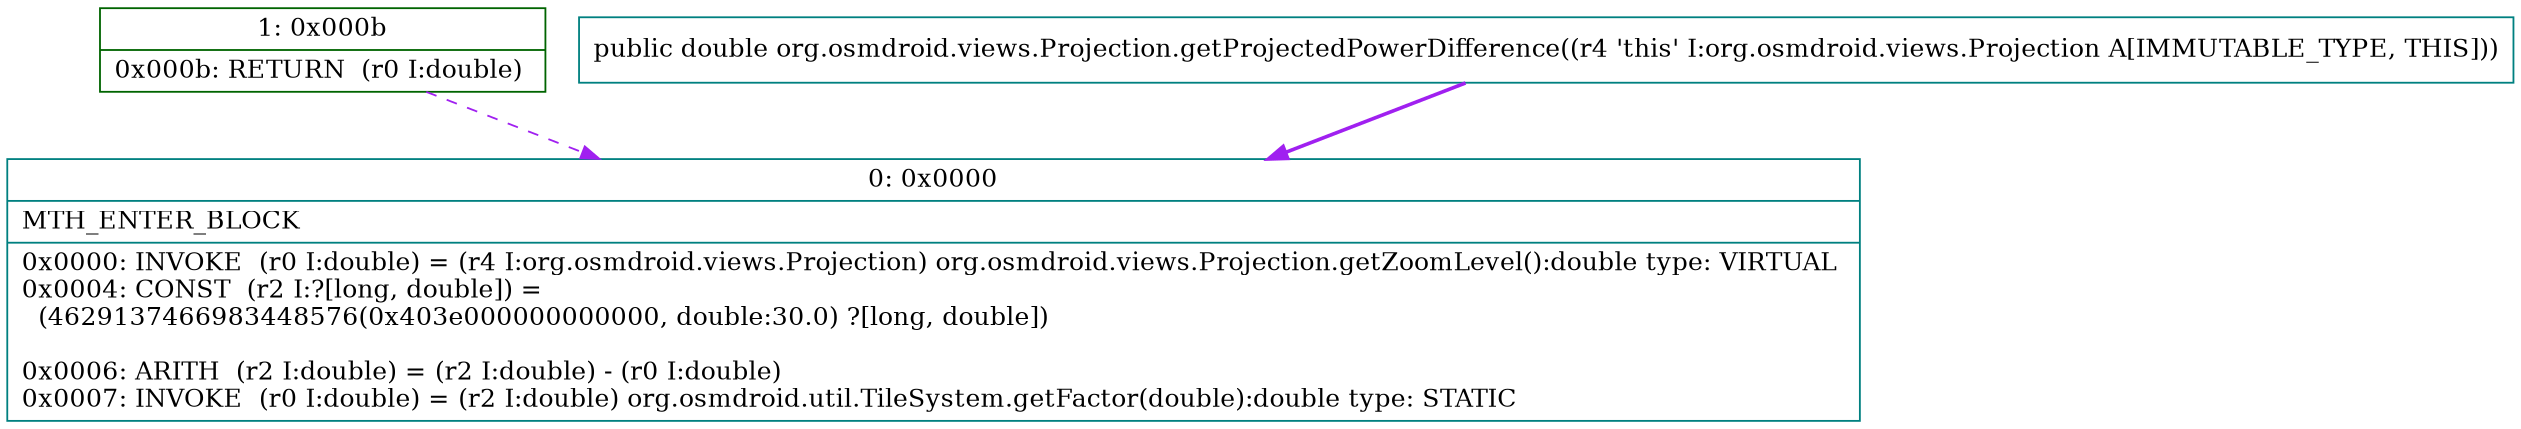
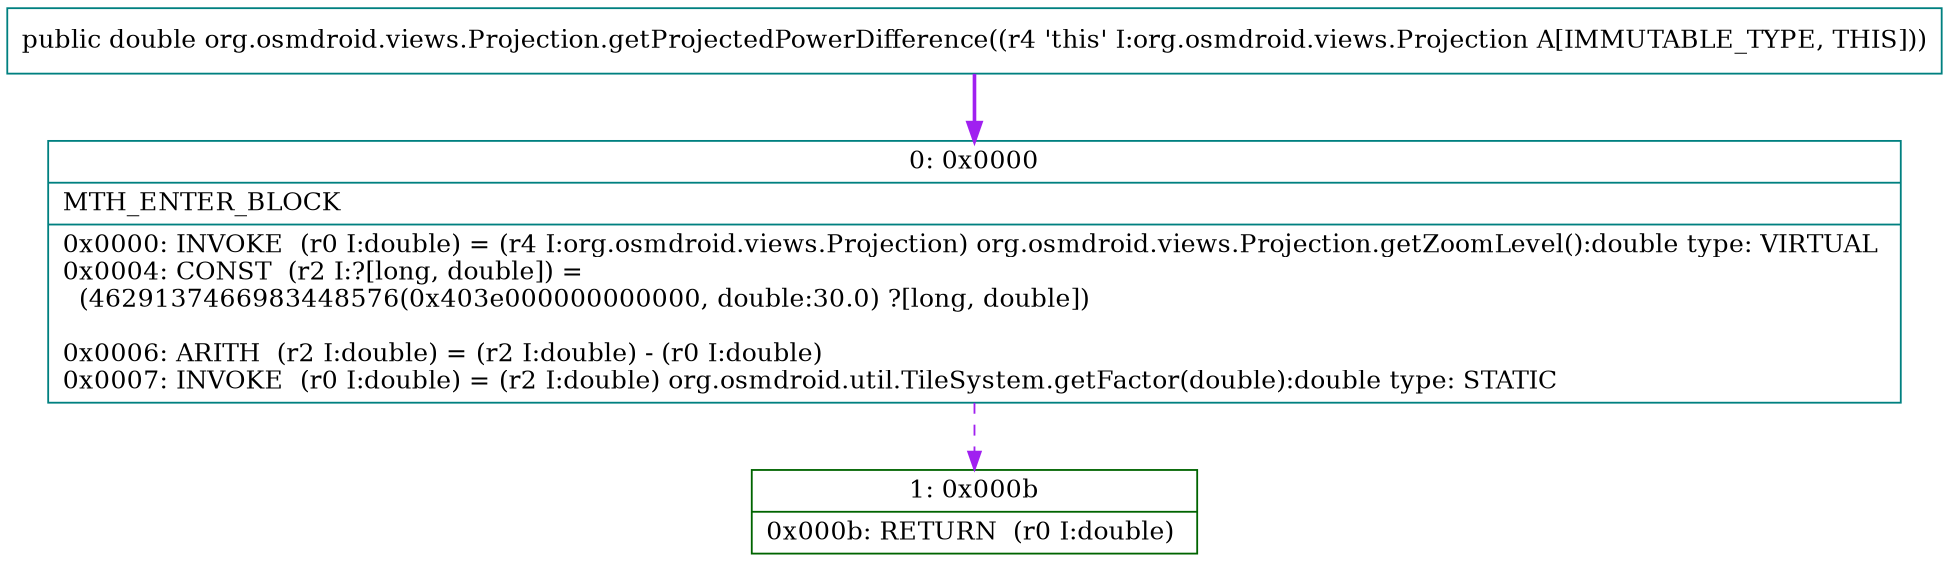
edge "1: 0x000b" -> "0: 0x0000": reversed
